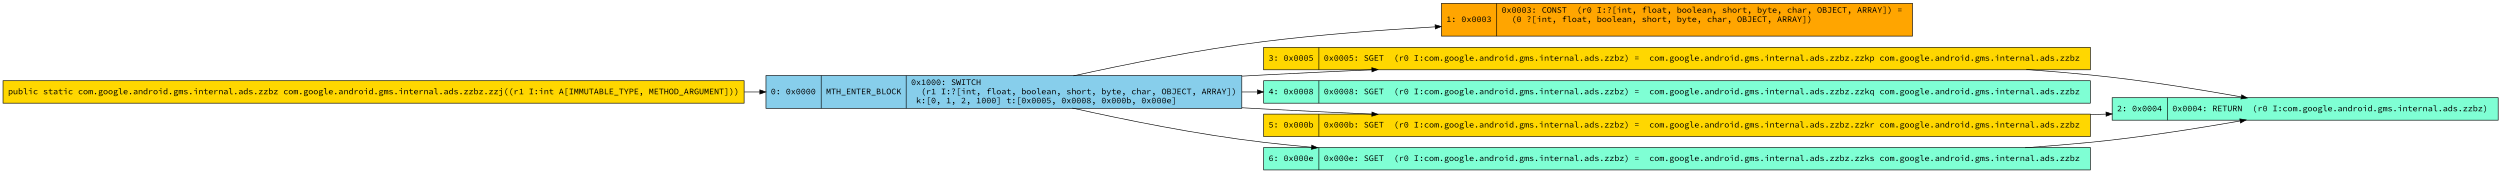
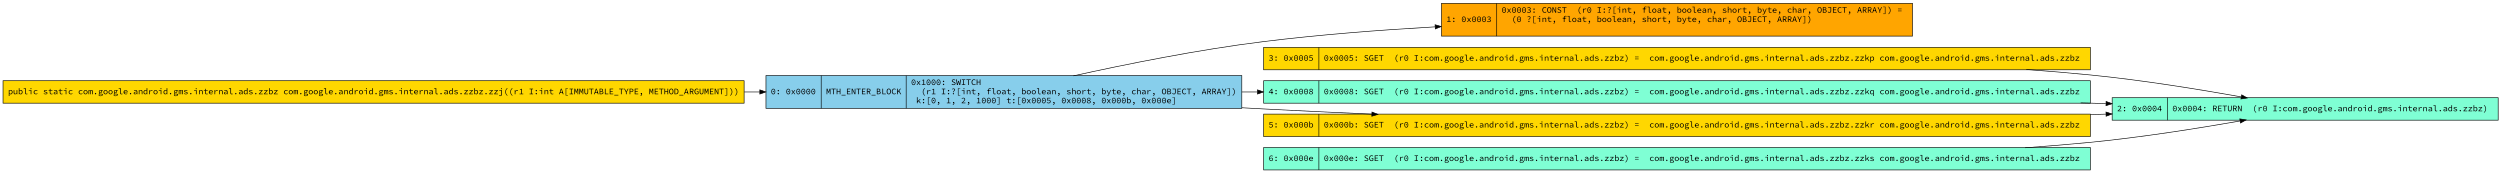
edge "0: 0x0000" -> "3: 0x0005": removed
edge "4: 0x0008" -> "2: 0x0004": added
edge "0: 0x0000" -> "6: 0x000e": removed
